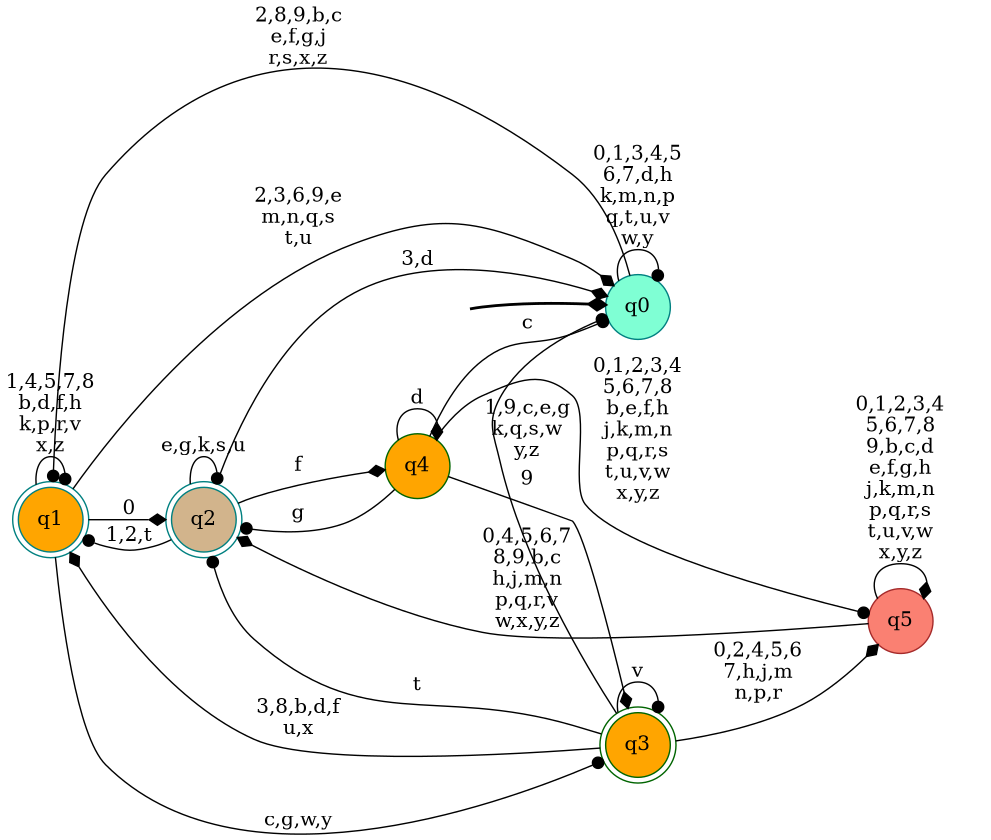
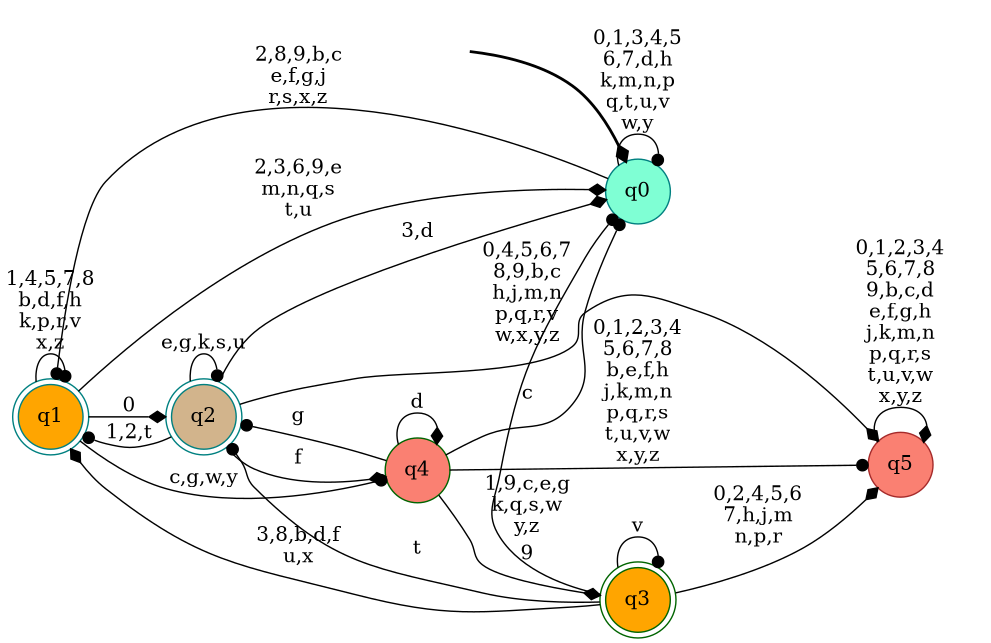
node "q4": fillcolor orange -> salmon
edge "q5" -> "q2": reversed
edge "q1" -> "q3": now "q1" -> "q4"
